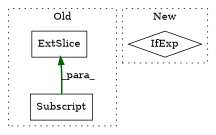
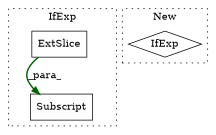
cluster "Old": label "Old" -> "IfExp"
edge "Subscript" -> "ExtSlice": reversed
